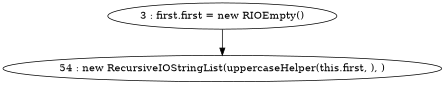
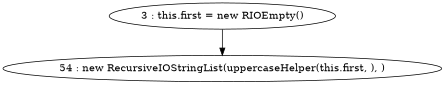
node "3 : first.first = new RIOEmpty()": label "3 : first.first = new RIOEmpty()" -> "3 : this.first = new RIOEmpty()"
